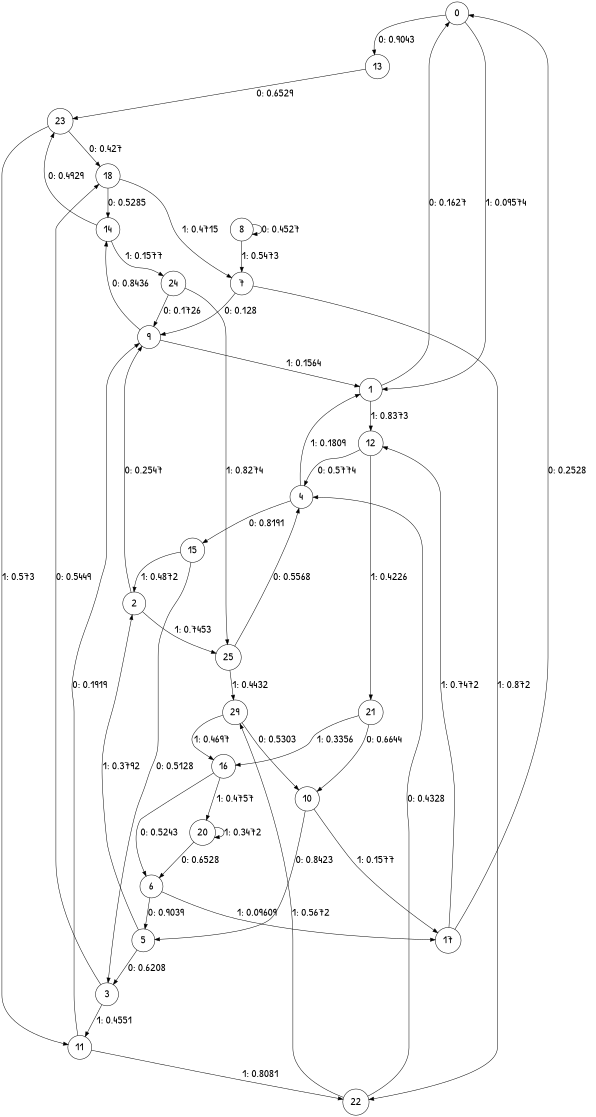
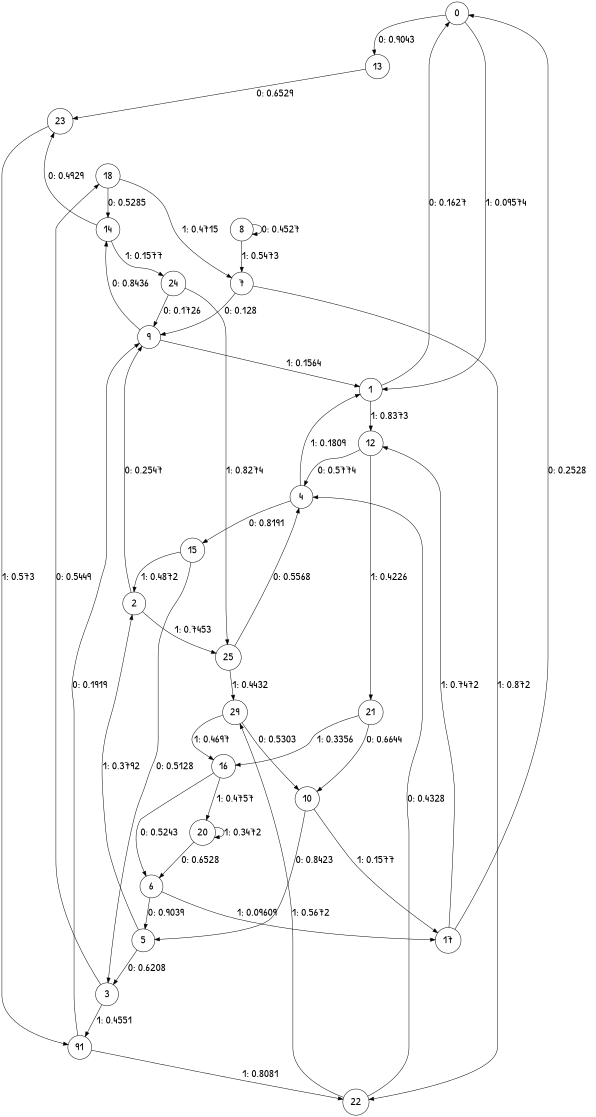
edge "23" -> "18": removed, label "0: 0.427"
node "11": label "11" -> "91"
